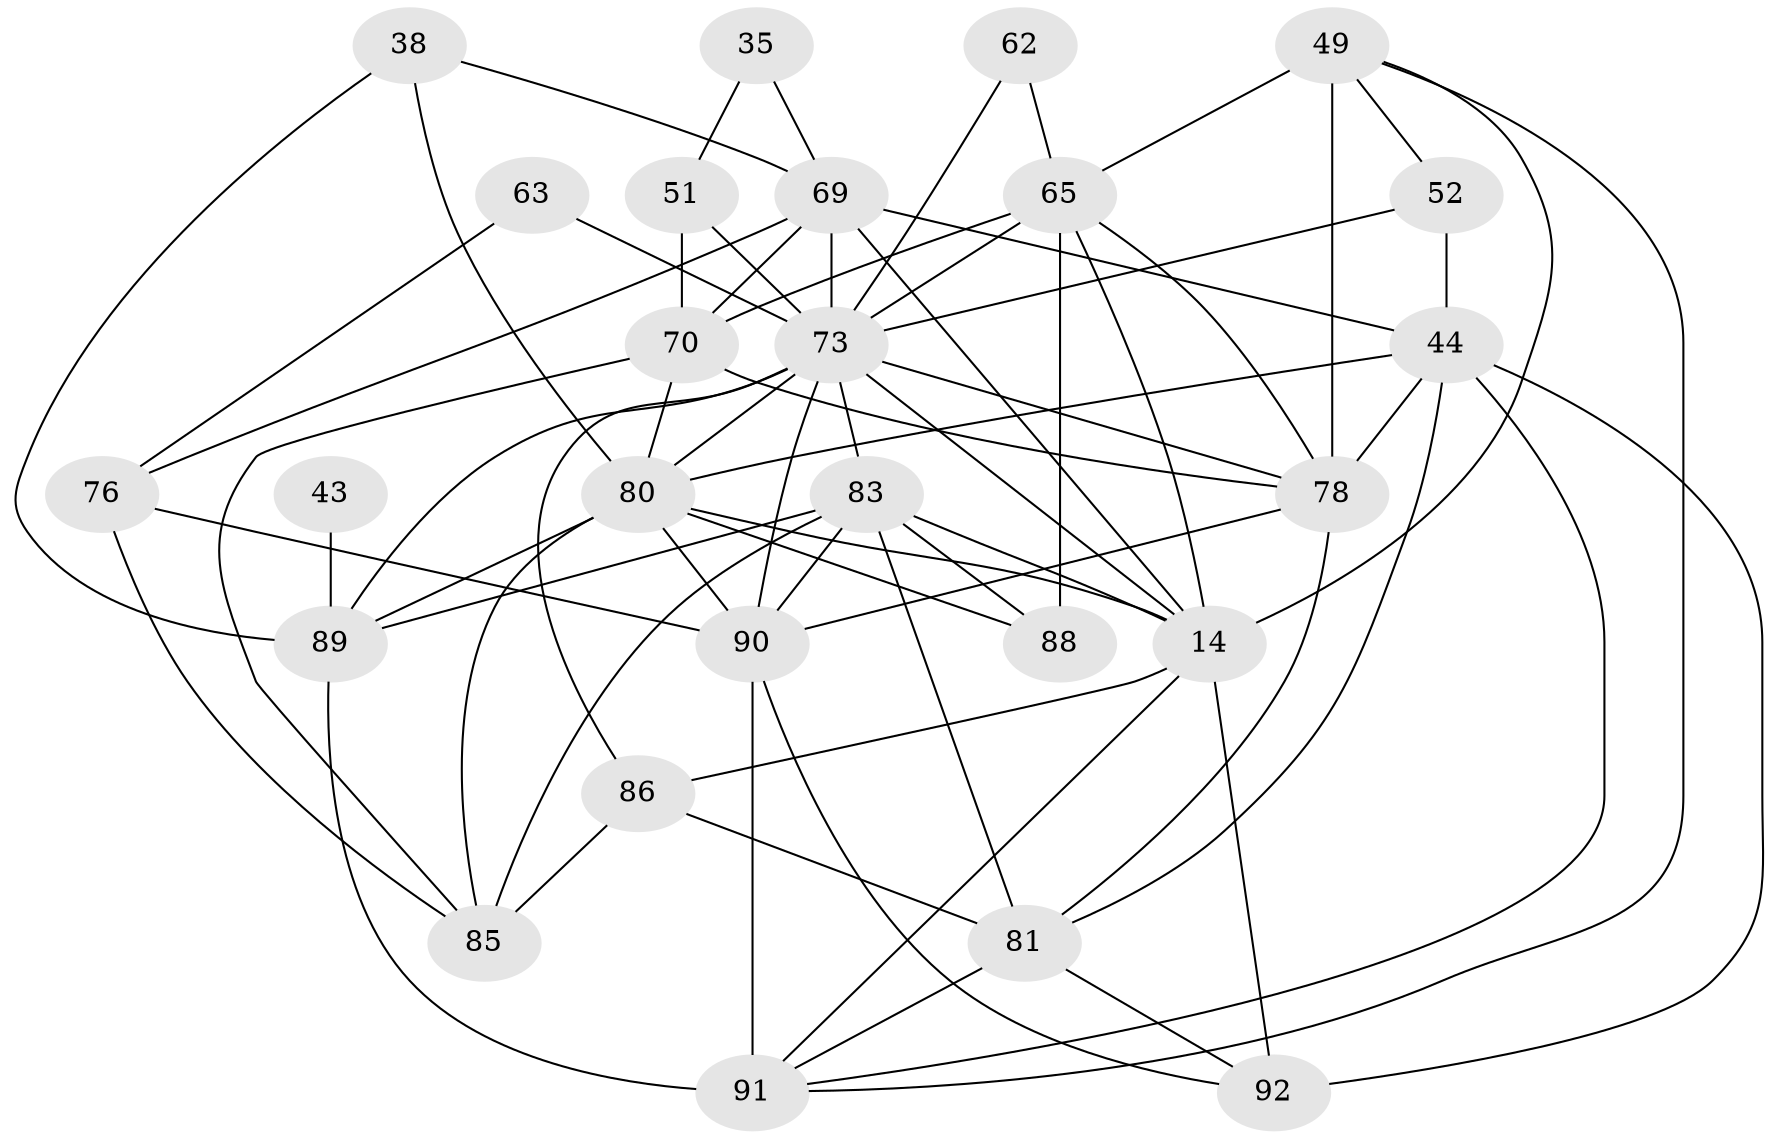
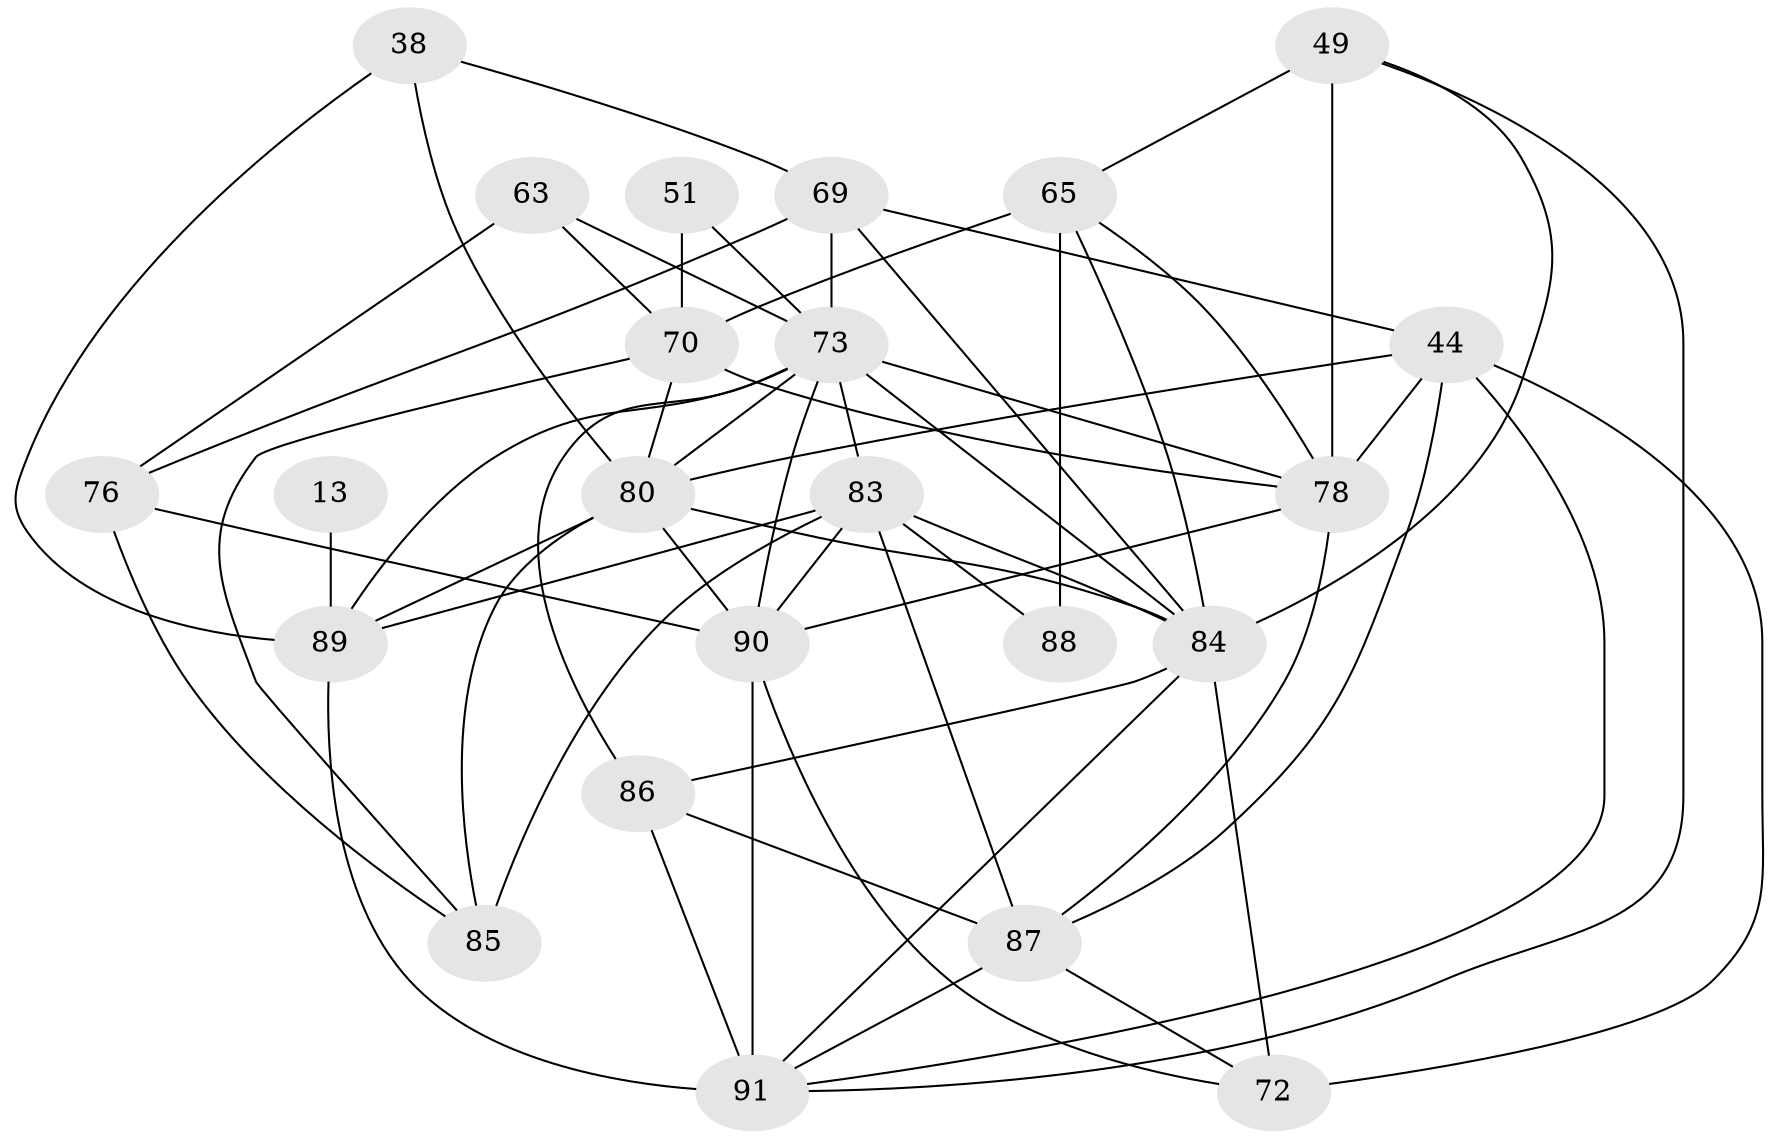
node "35": removed
node "62": removed
node "52": removed
edge "69" -- "70": now "63" -- "70"
edge "65" -- "73": removed
node "43": label "43" -> "13"
edge "80" -- "88": removed
node "14": label "14" -> "84"
edge "86" -- "85": now "86" -- "91"
node "81": label "81" -> "87"
node "92": label "92" -> "72"
